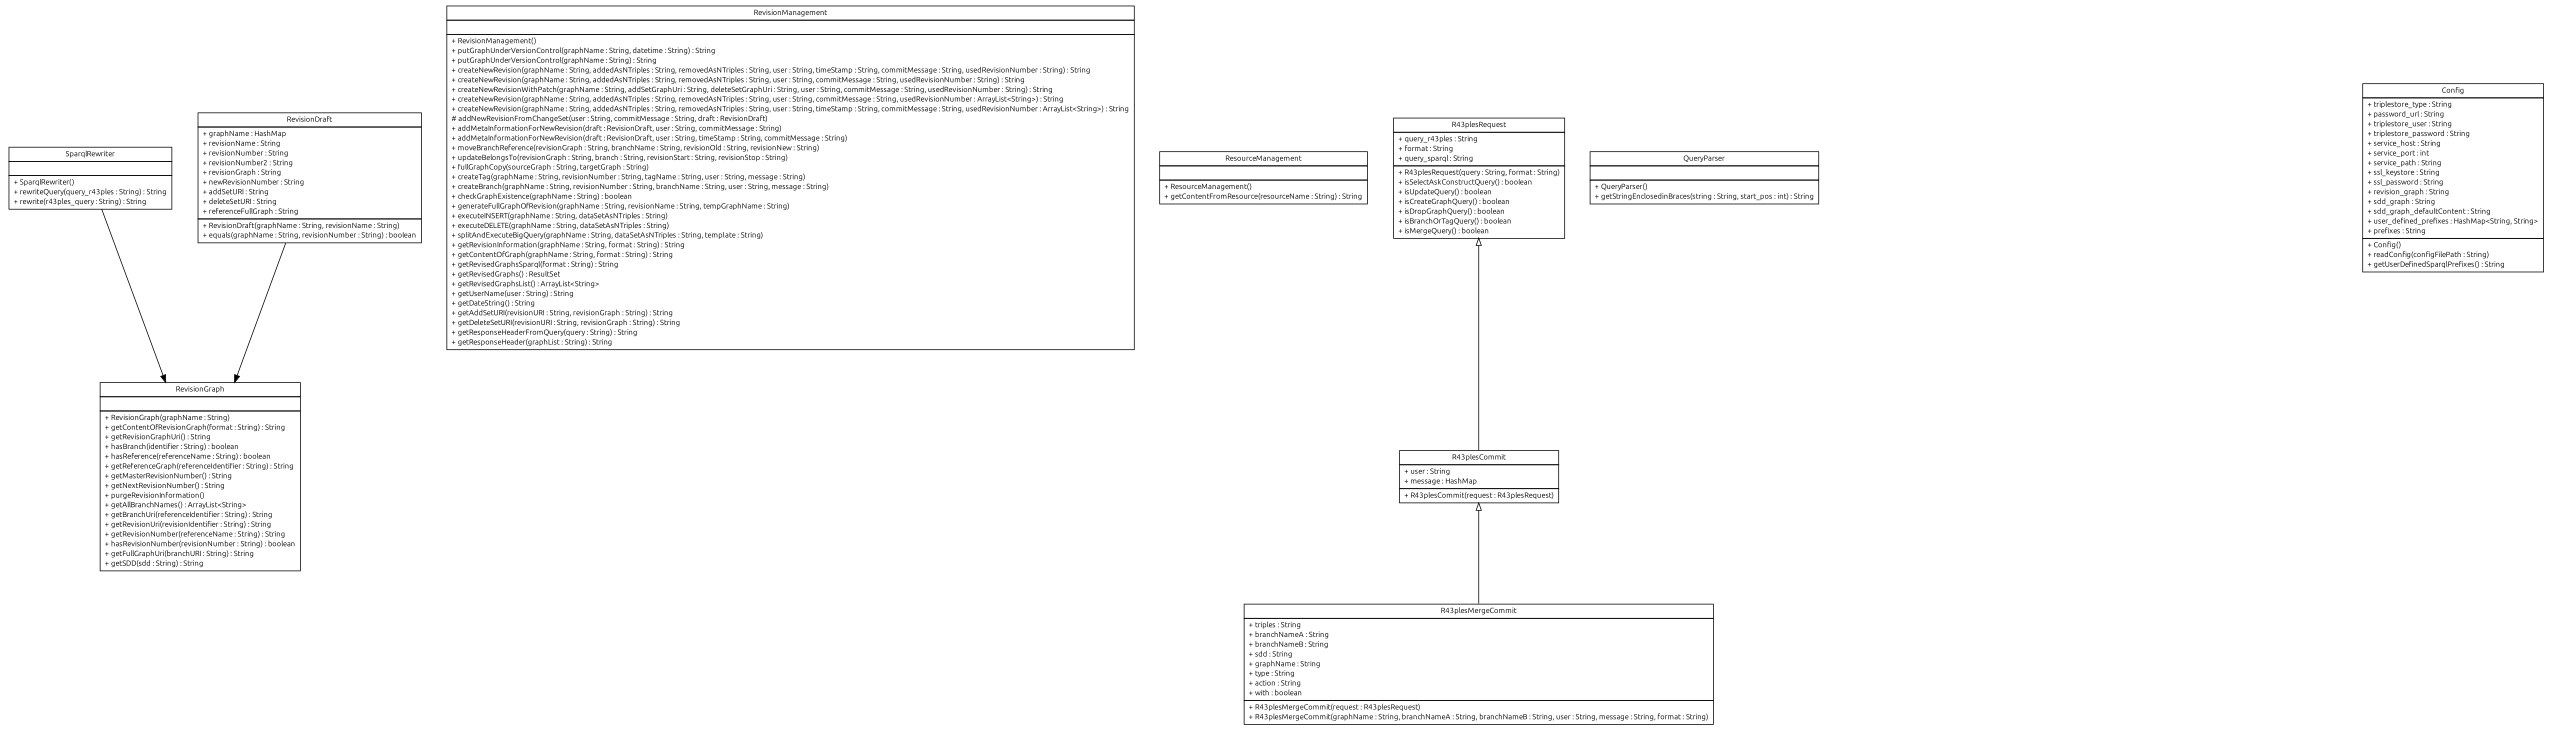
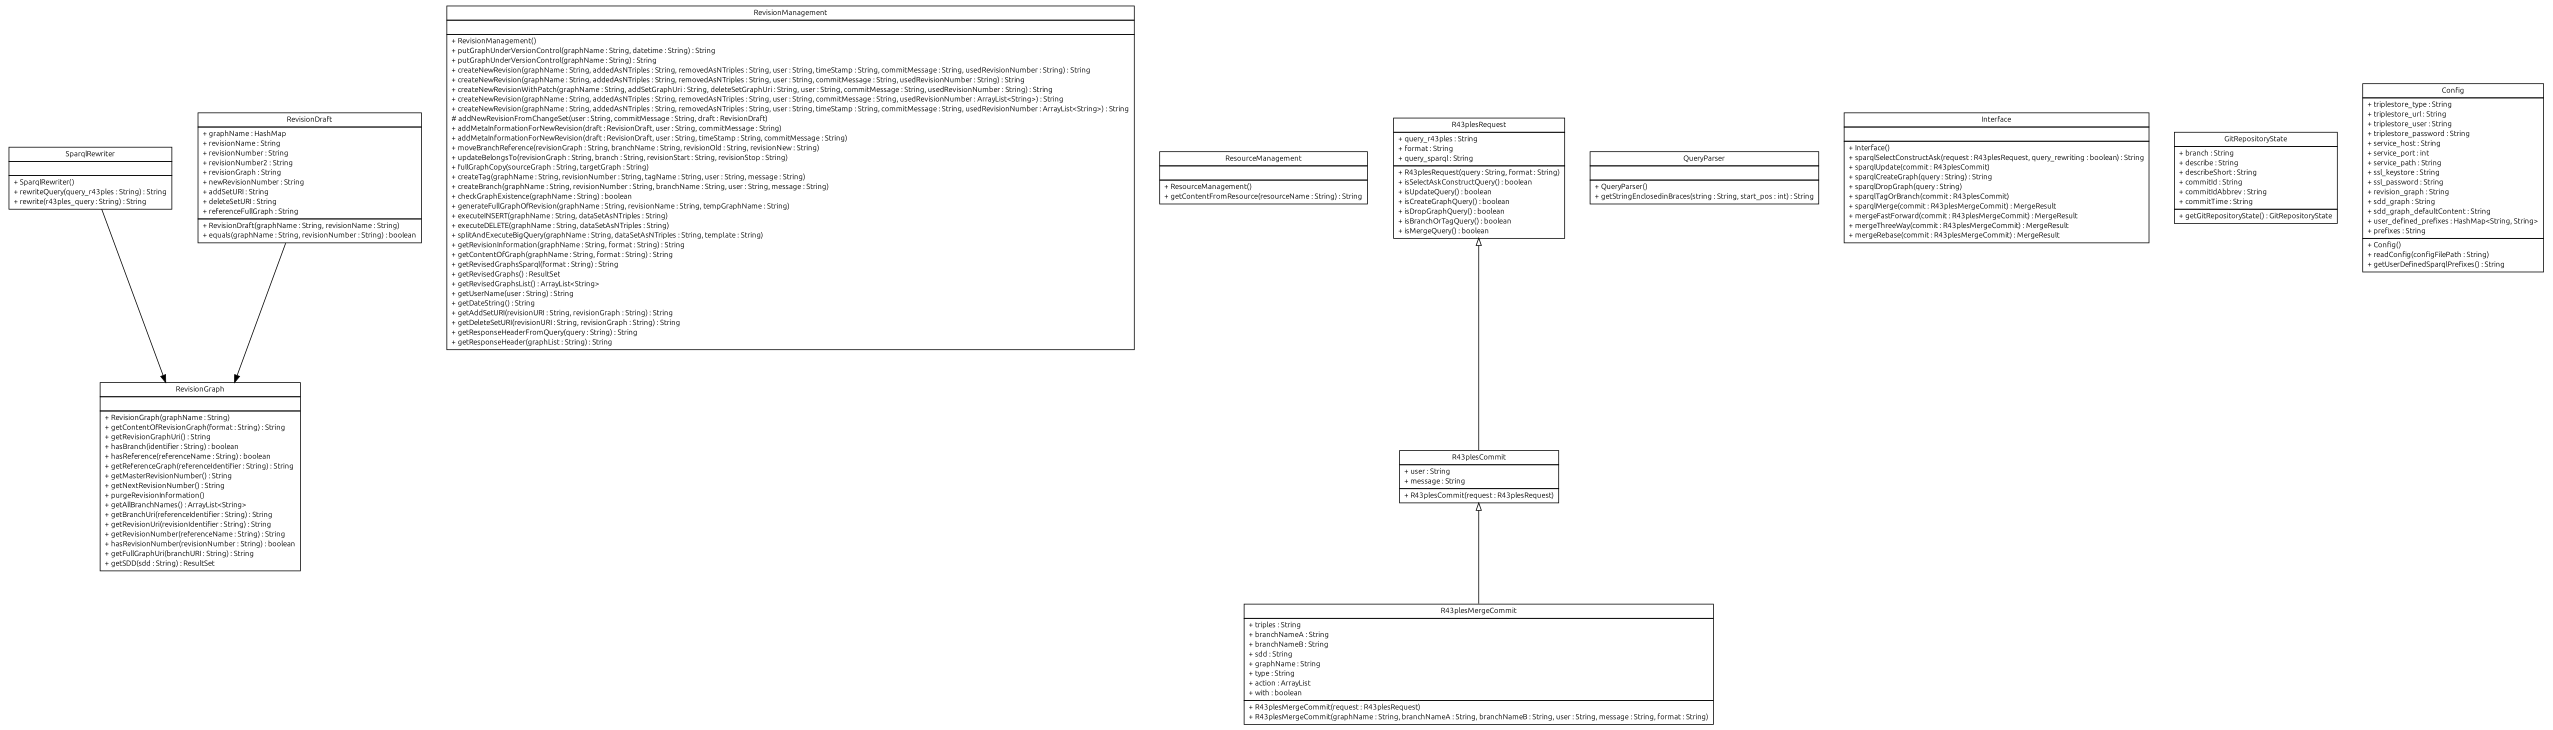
node "Config": text "+ password_url : String" -> "+ triplestore_url : String"
node "Interface": added
node "GitRepositoryState": added
node "R43plesCommit": text "+ message : HashMap" -> "+ message : String"
node "RevisionGraph": text "+ getSDD(sdd : String) : String" -> "+ getSDD(sdd : String) : ResultSet"
node "R43plesMergeCommit": text "+ action : String" -> "+ action : ArrayList"
